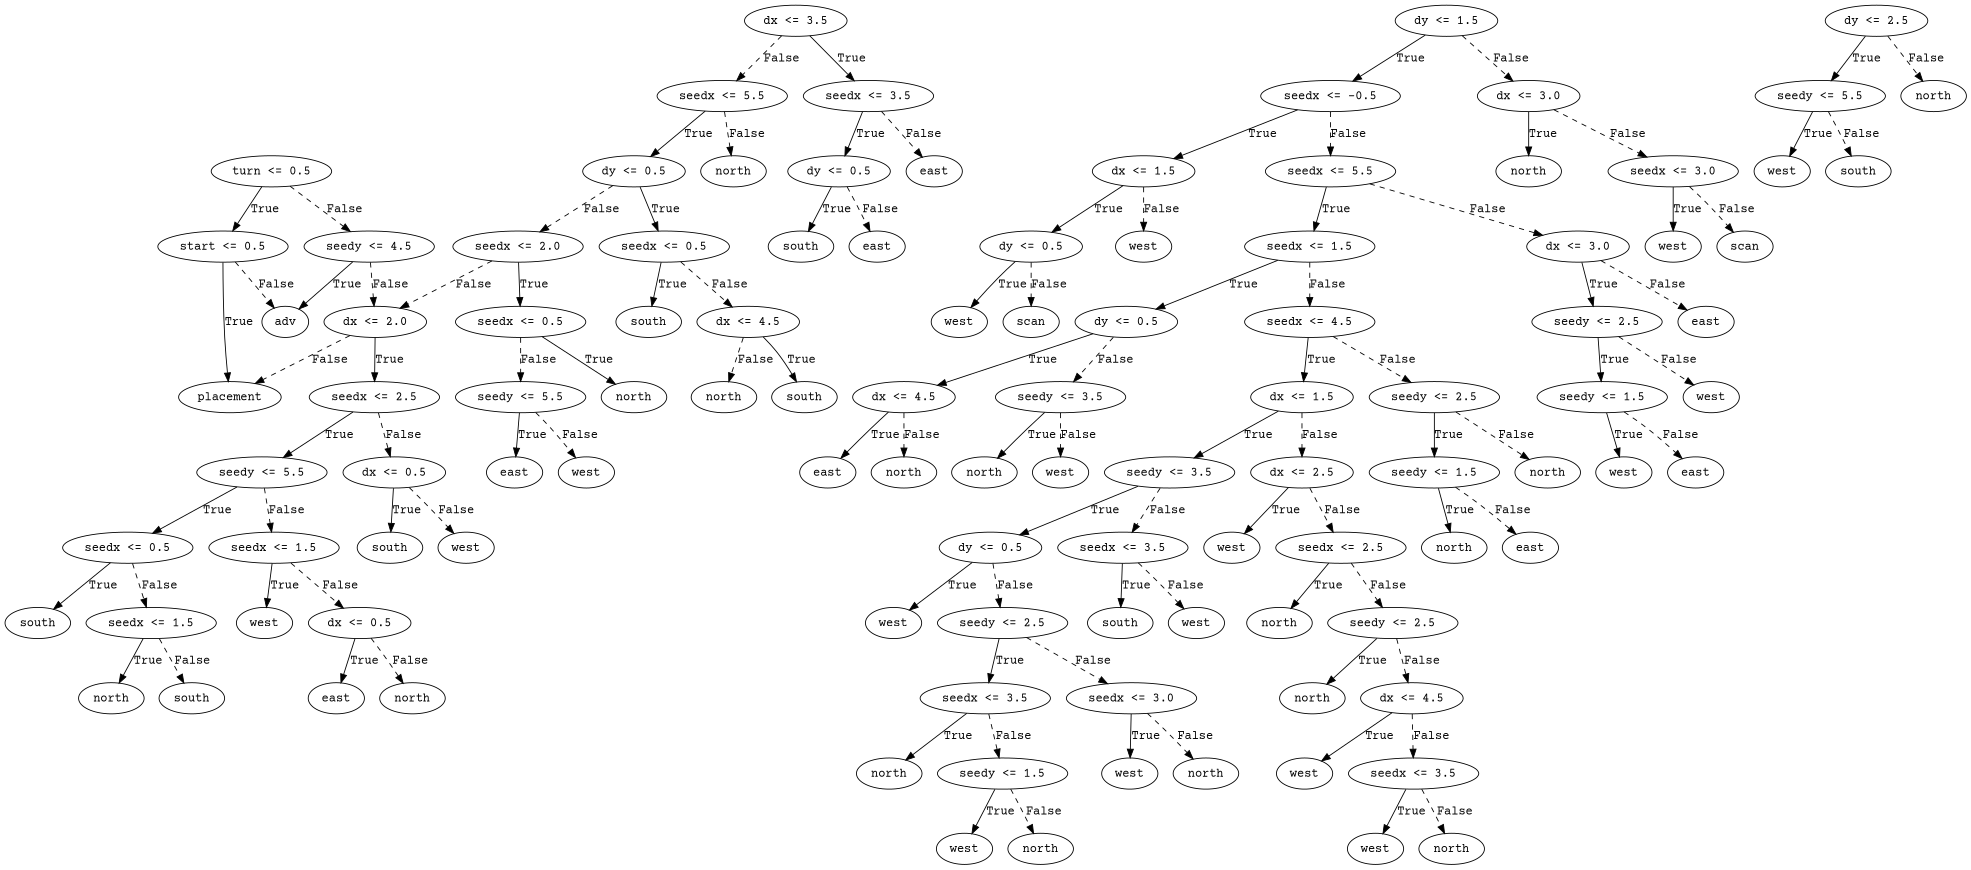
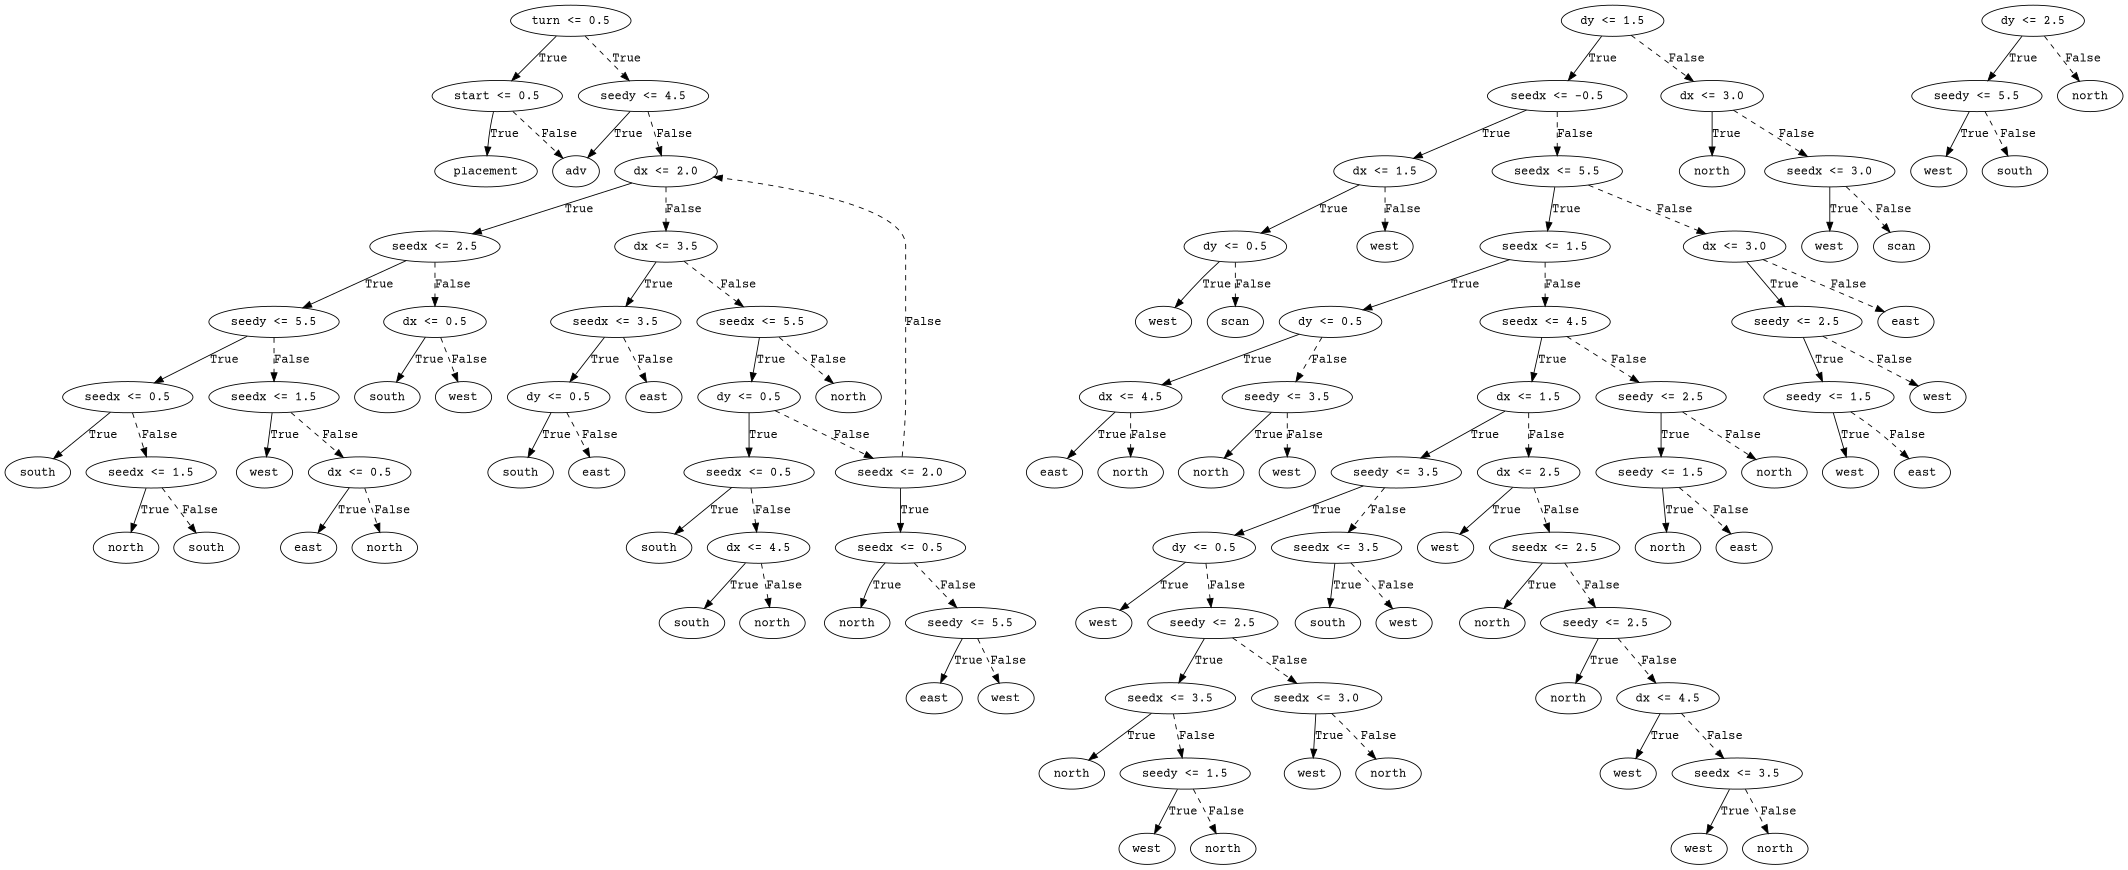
edge "turn <= 0.5" -> "seedy <= 4.5": label "False" -> "True"
edge "dx <= 2.0" -> "placement": now "dx <= 2.0" -> "dx <= 3.5"
